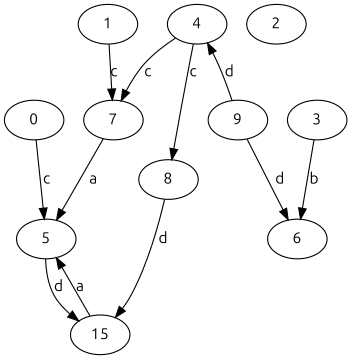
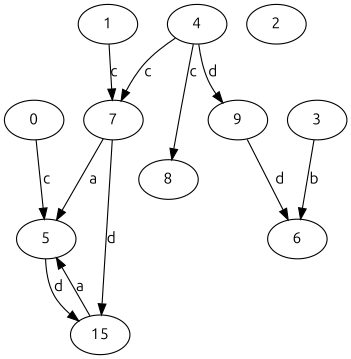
edge "9" -> "4": reversed
edge "8" -> "15": now "7" -> "15"
